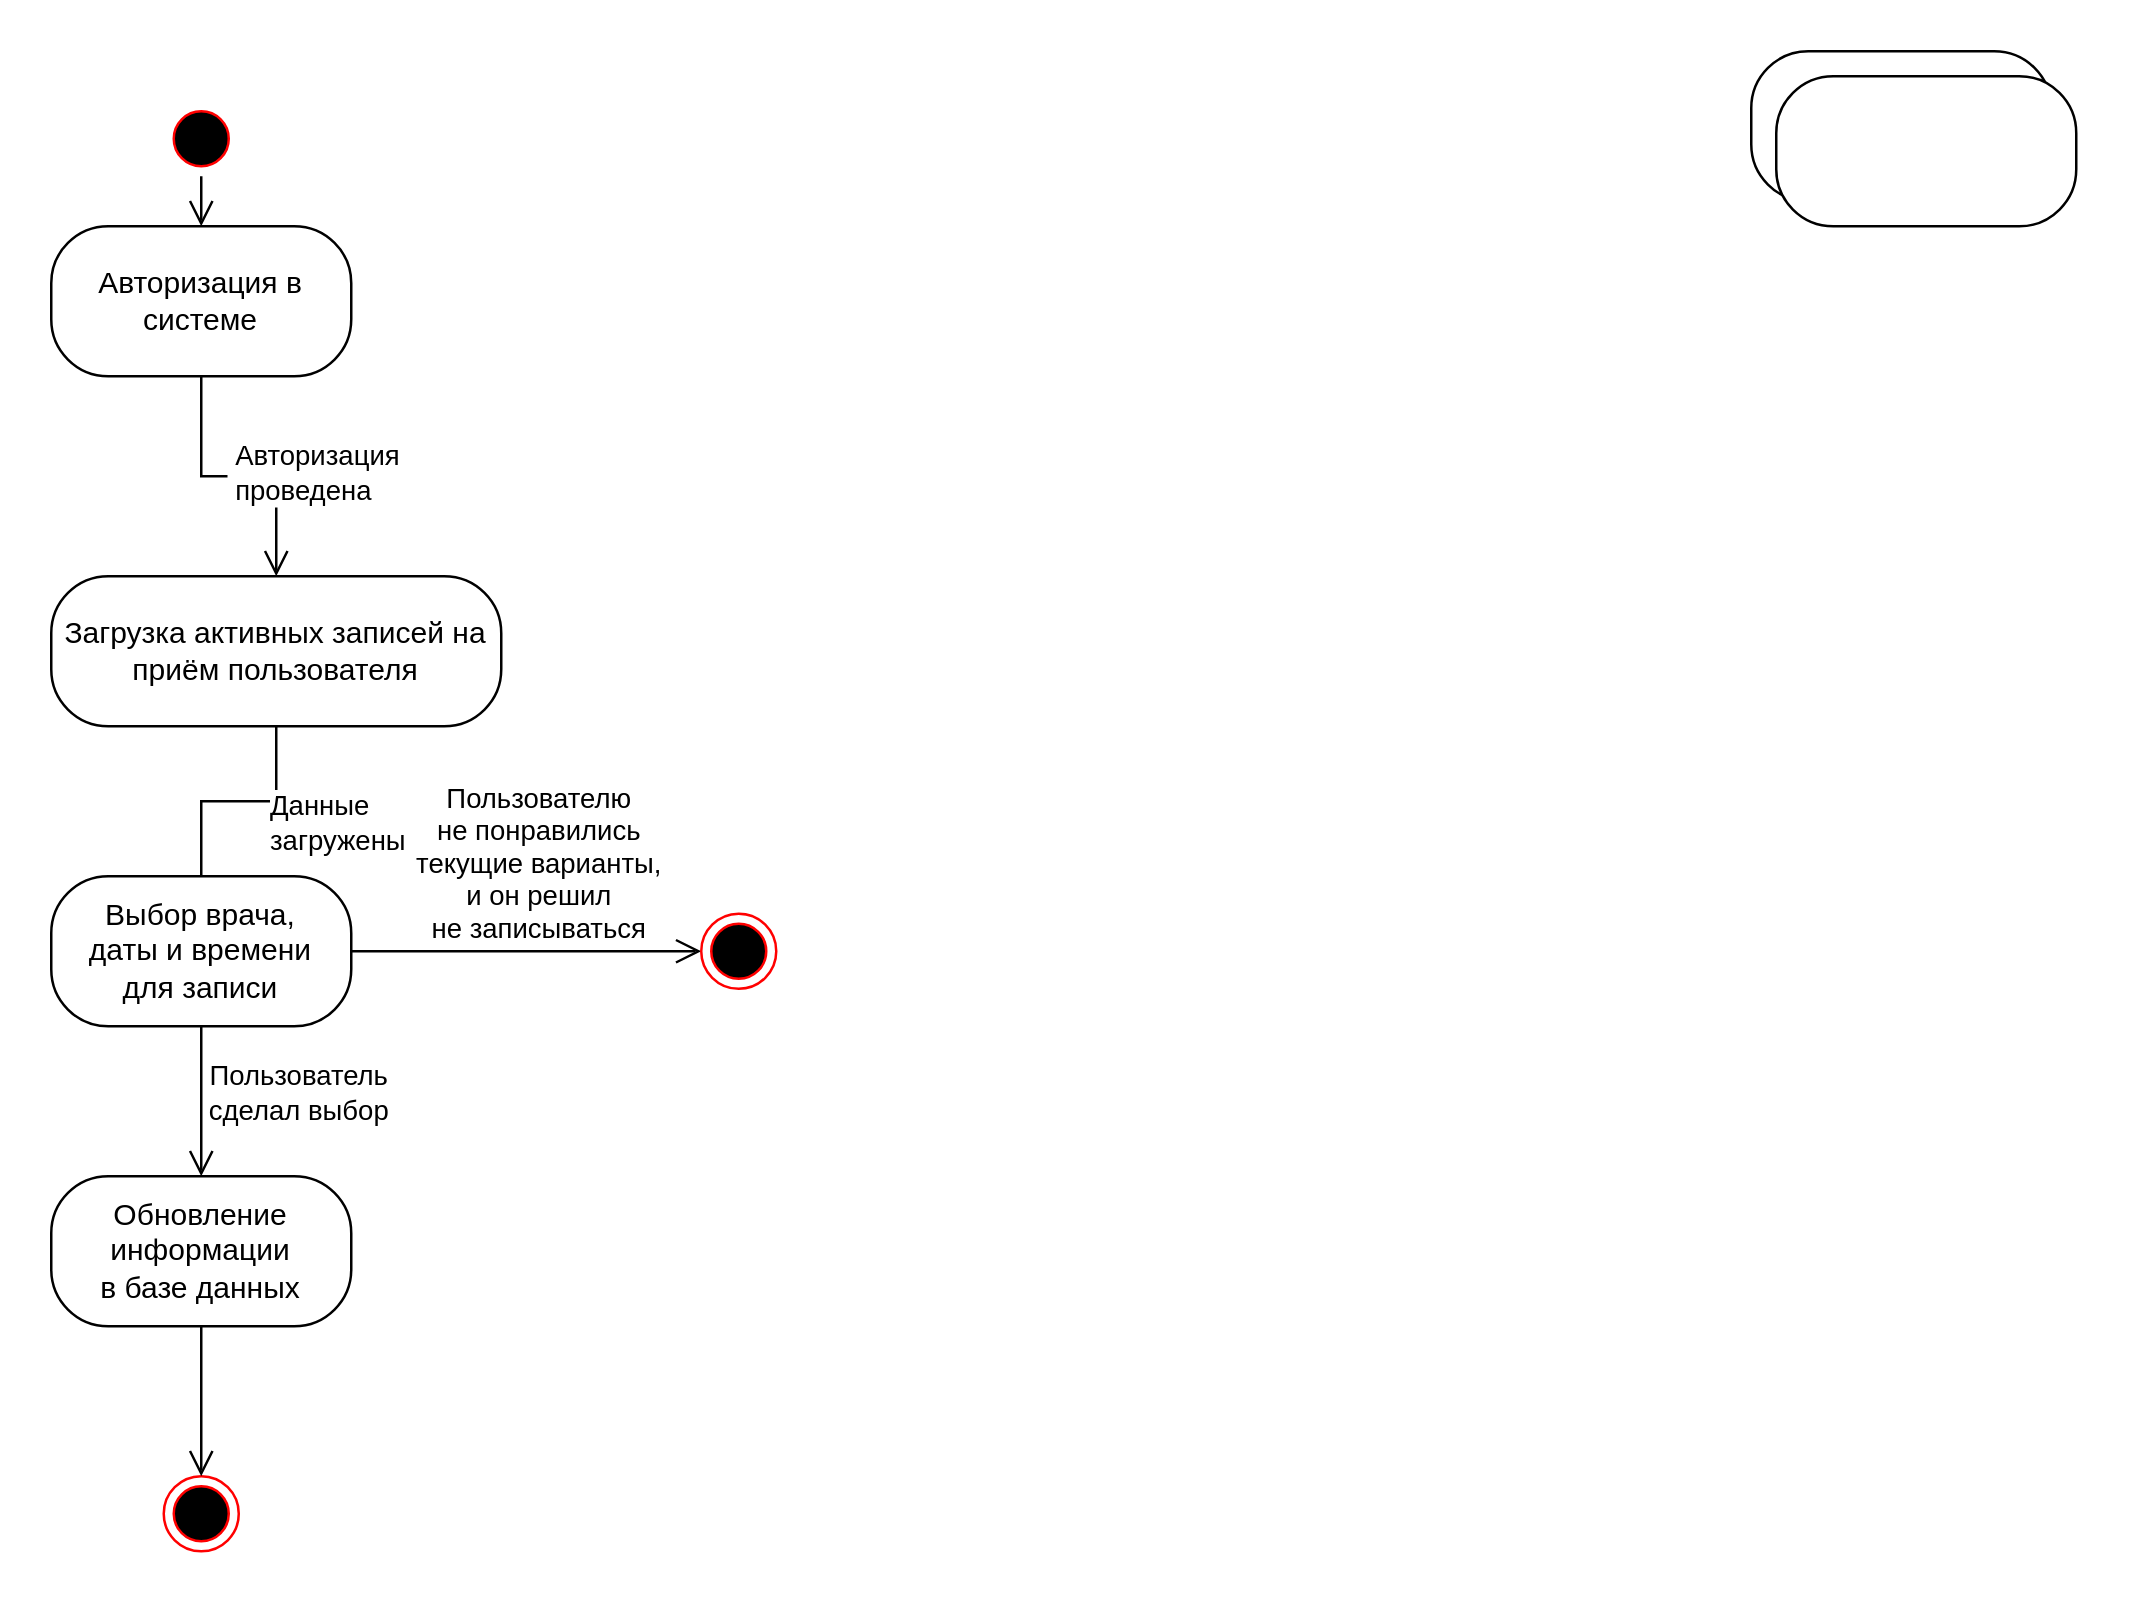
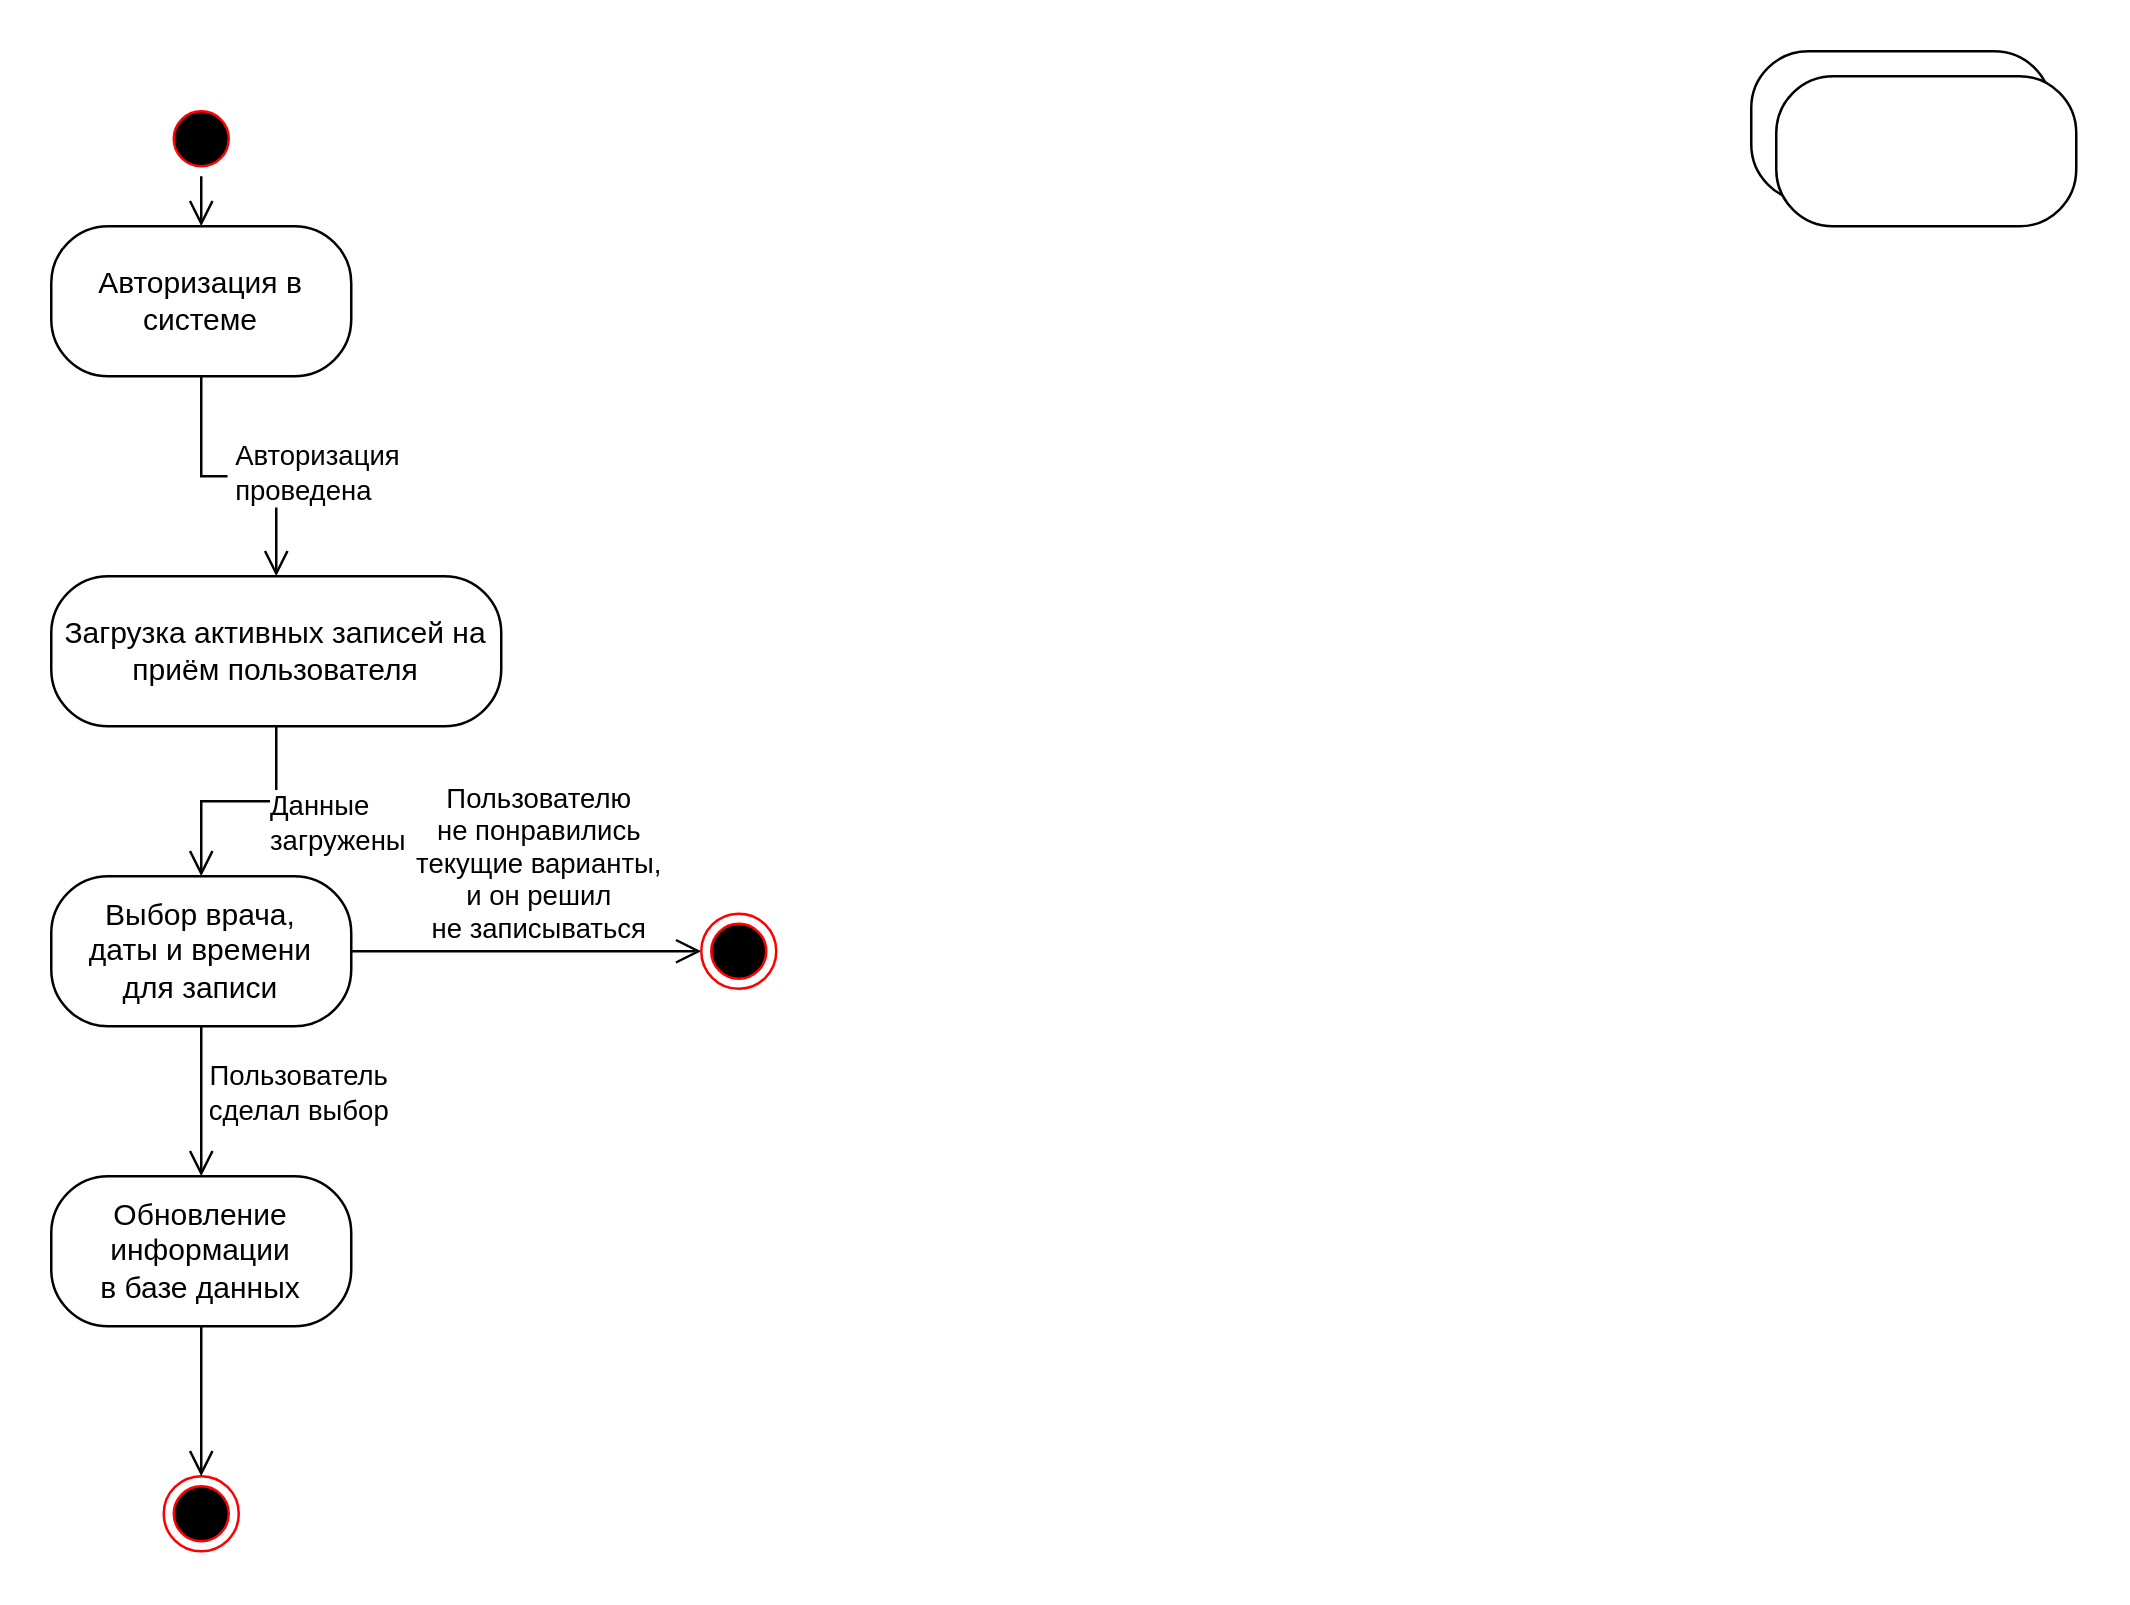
edge "Загрузка активных записей на приём пользователя" -- "Выбор врача, даты и времени для записи": arrowhead none -> open
